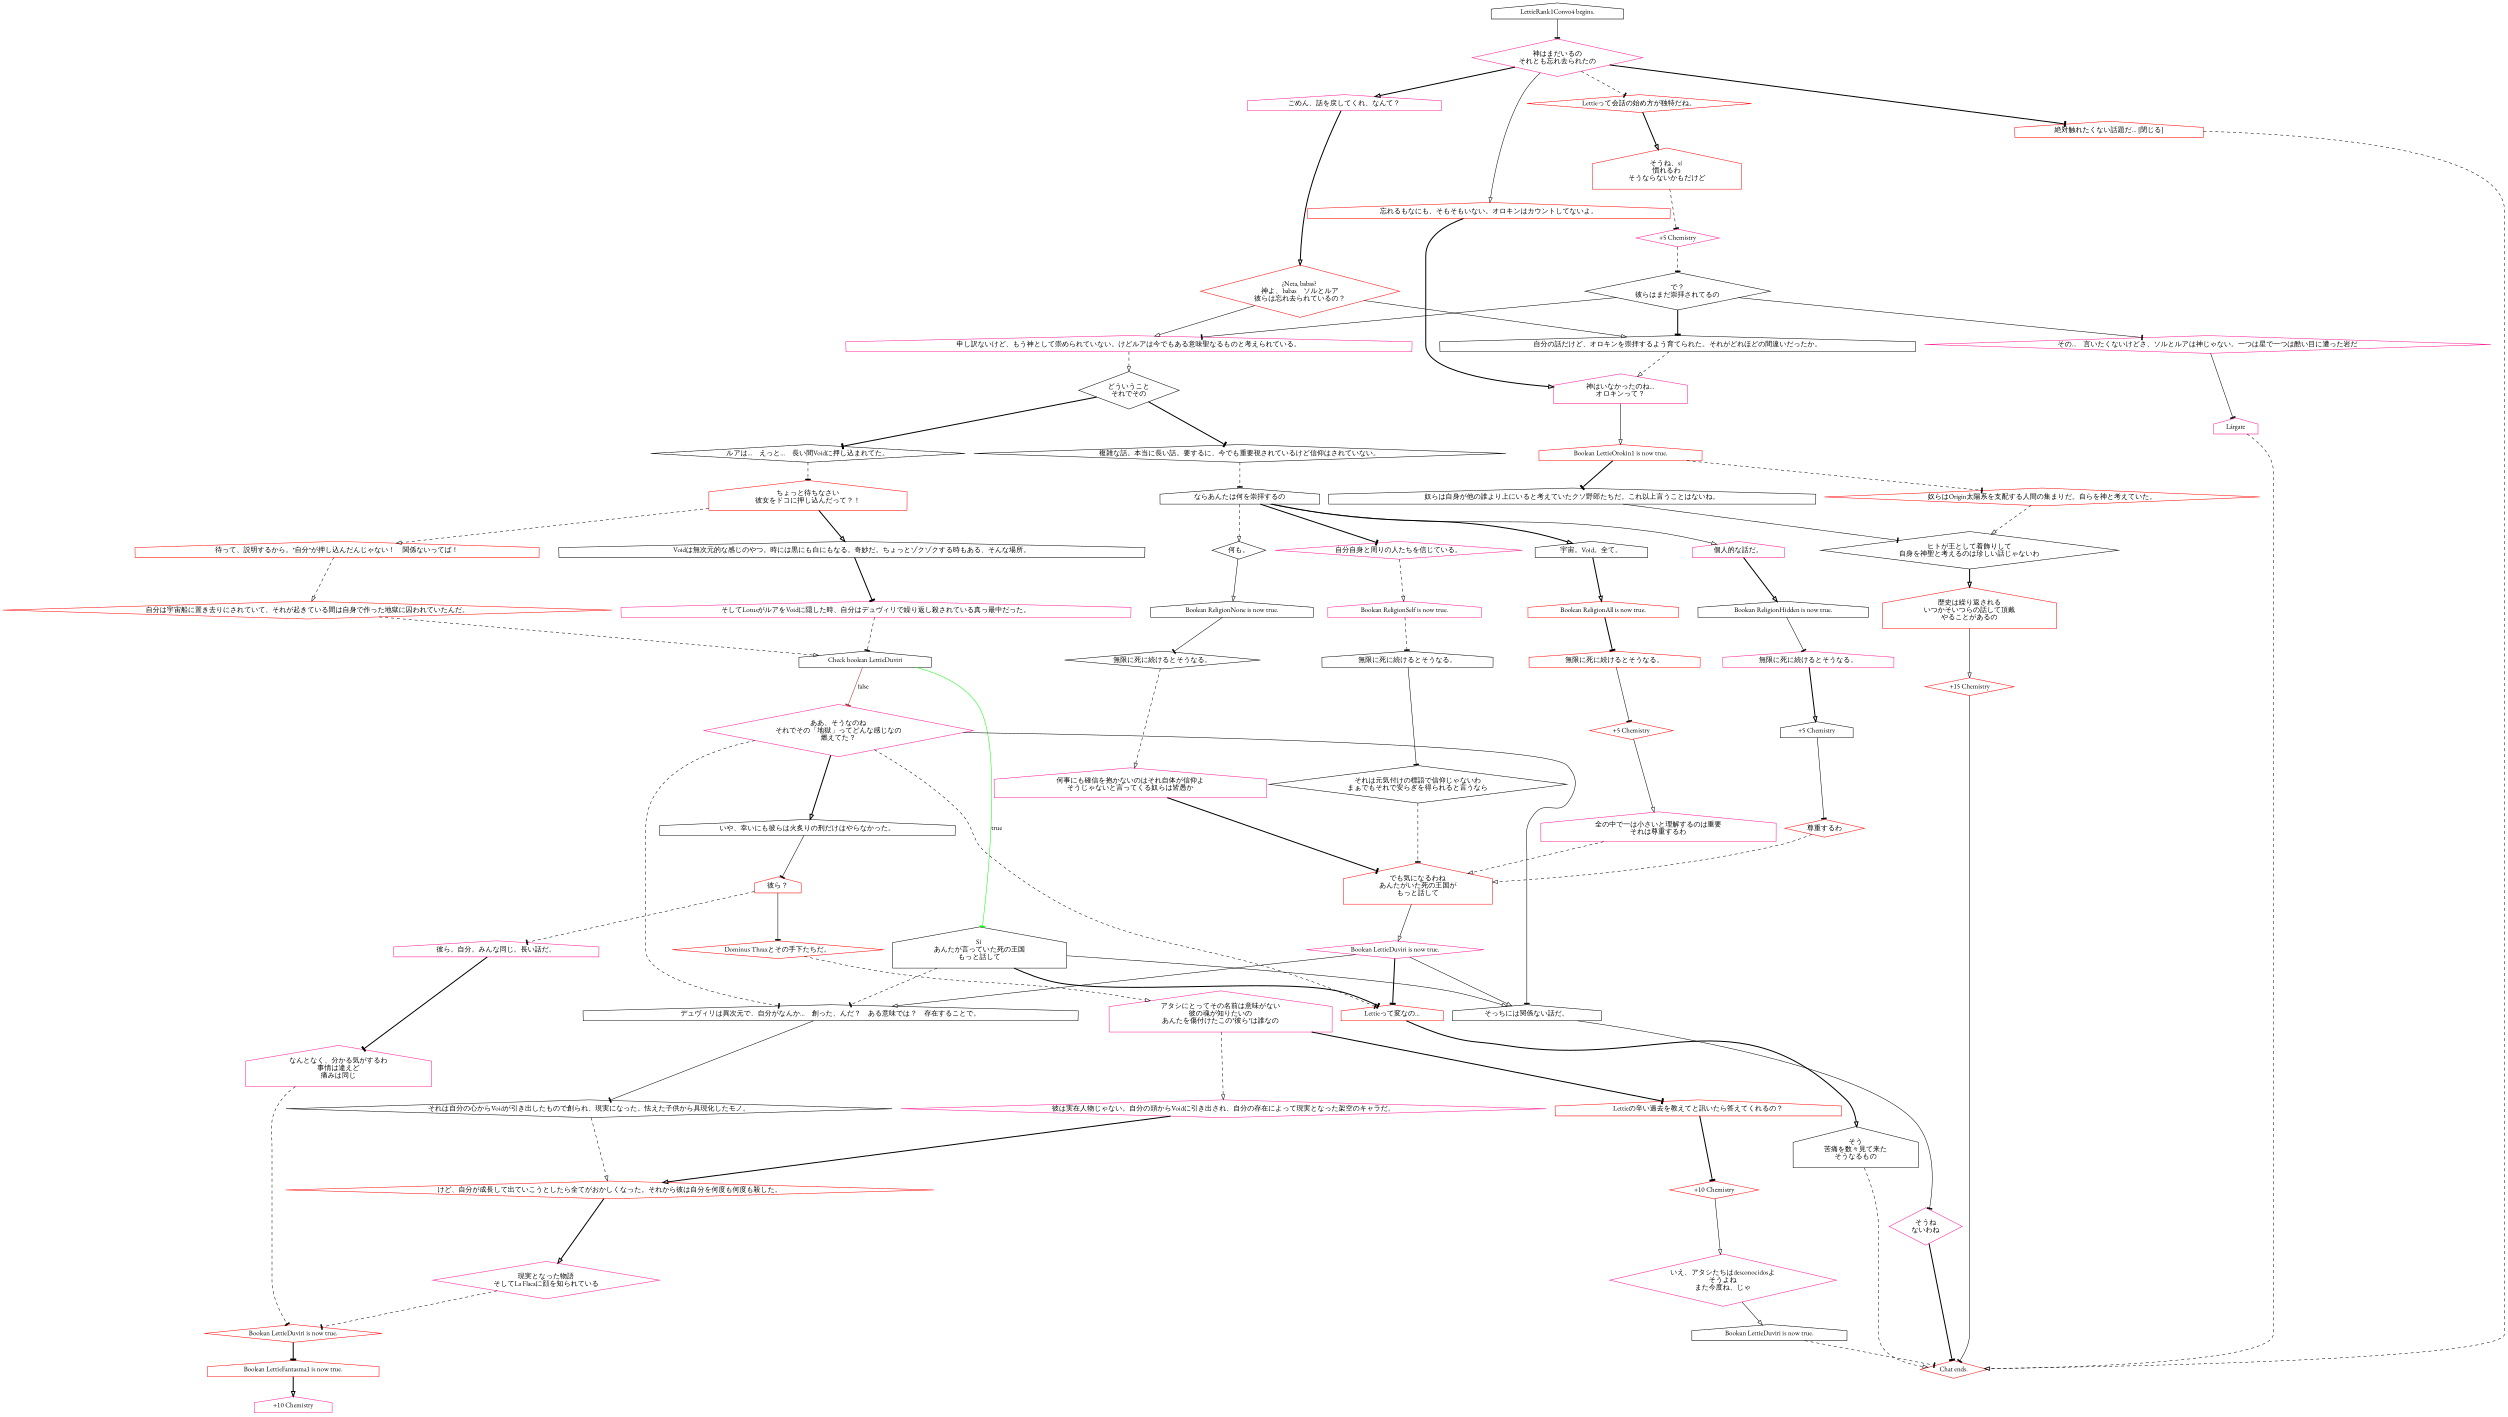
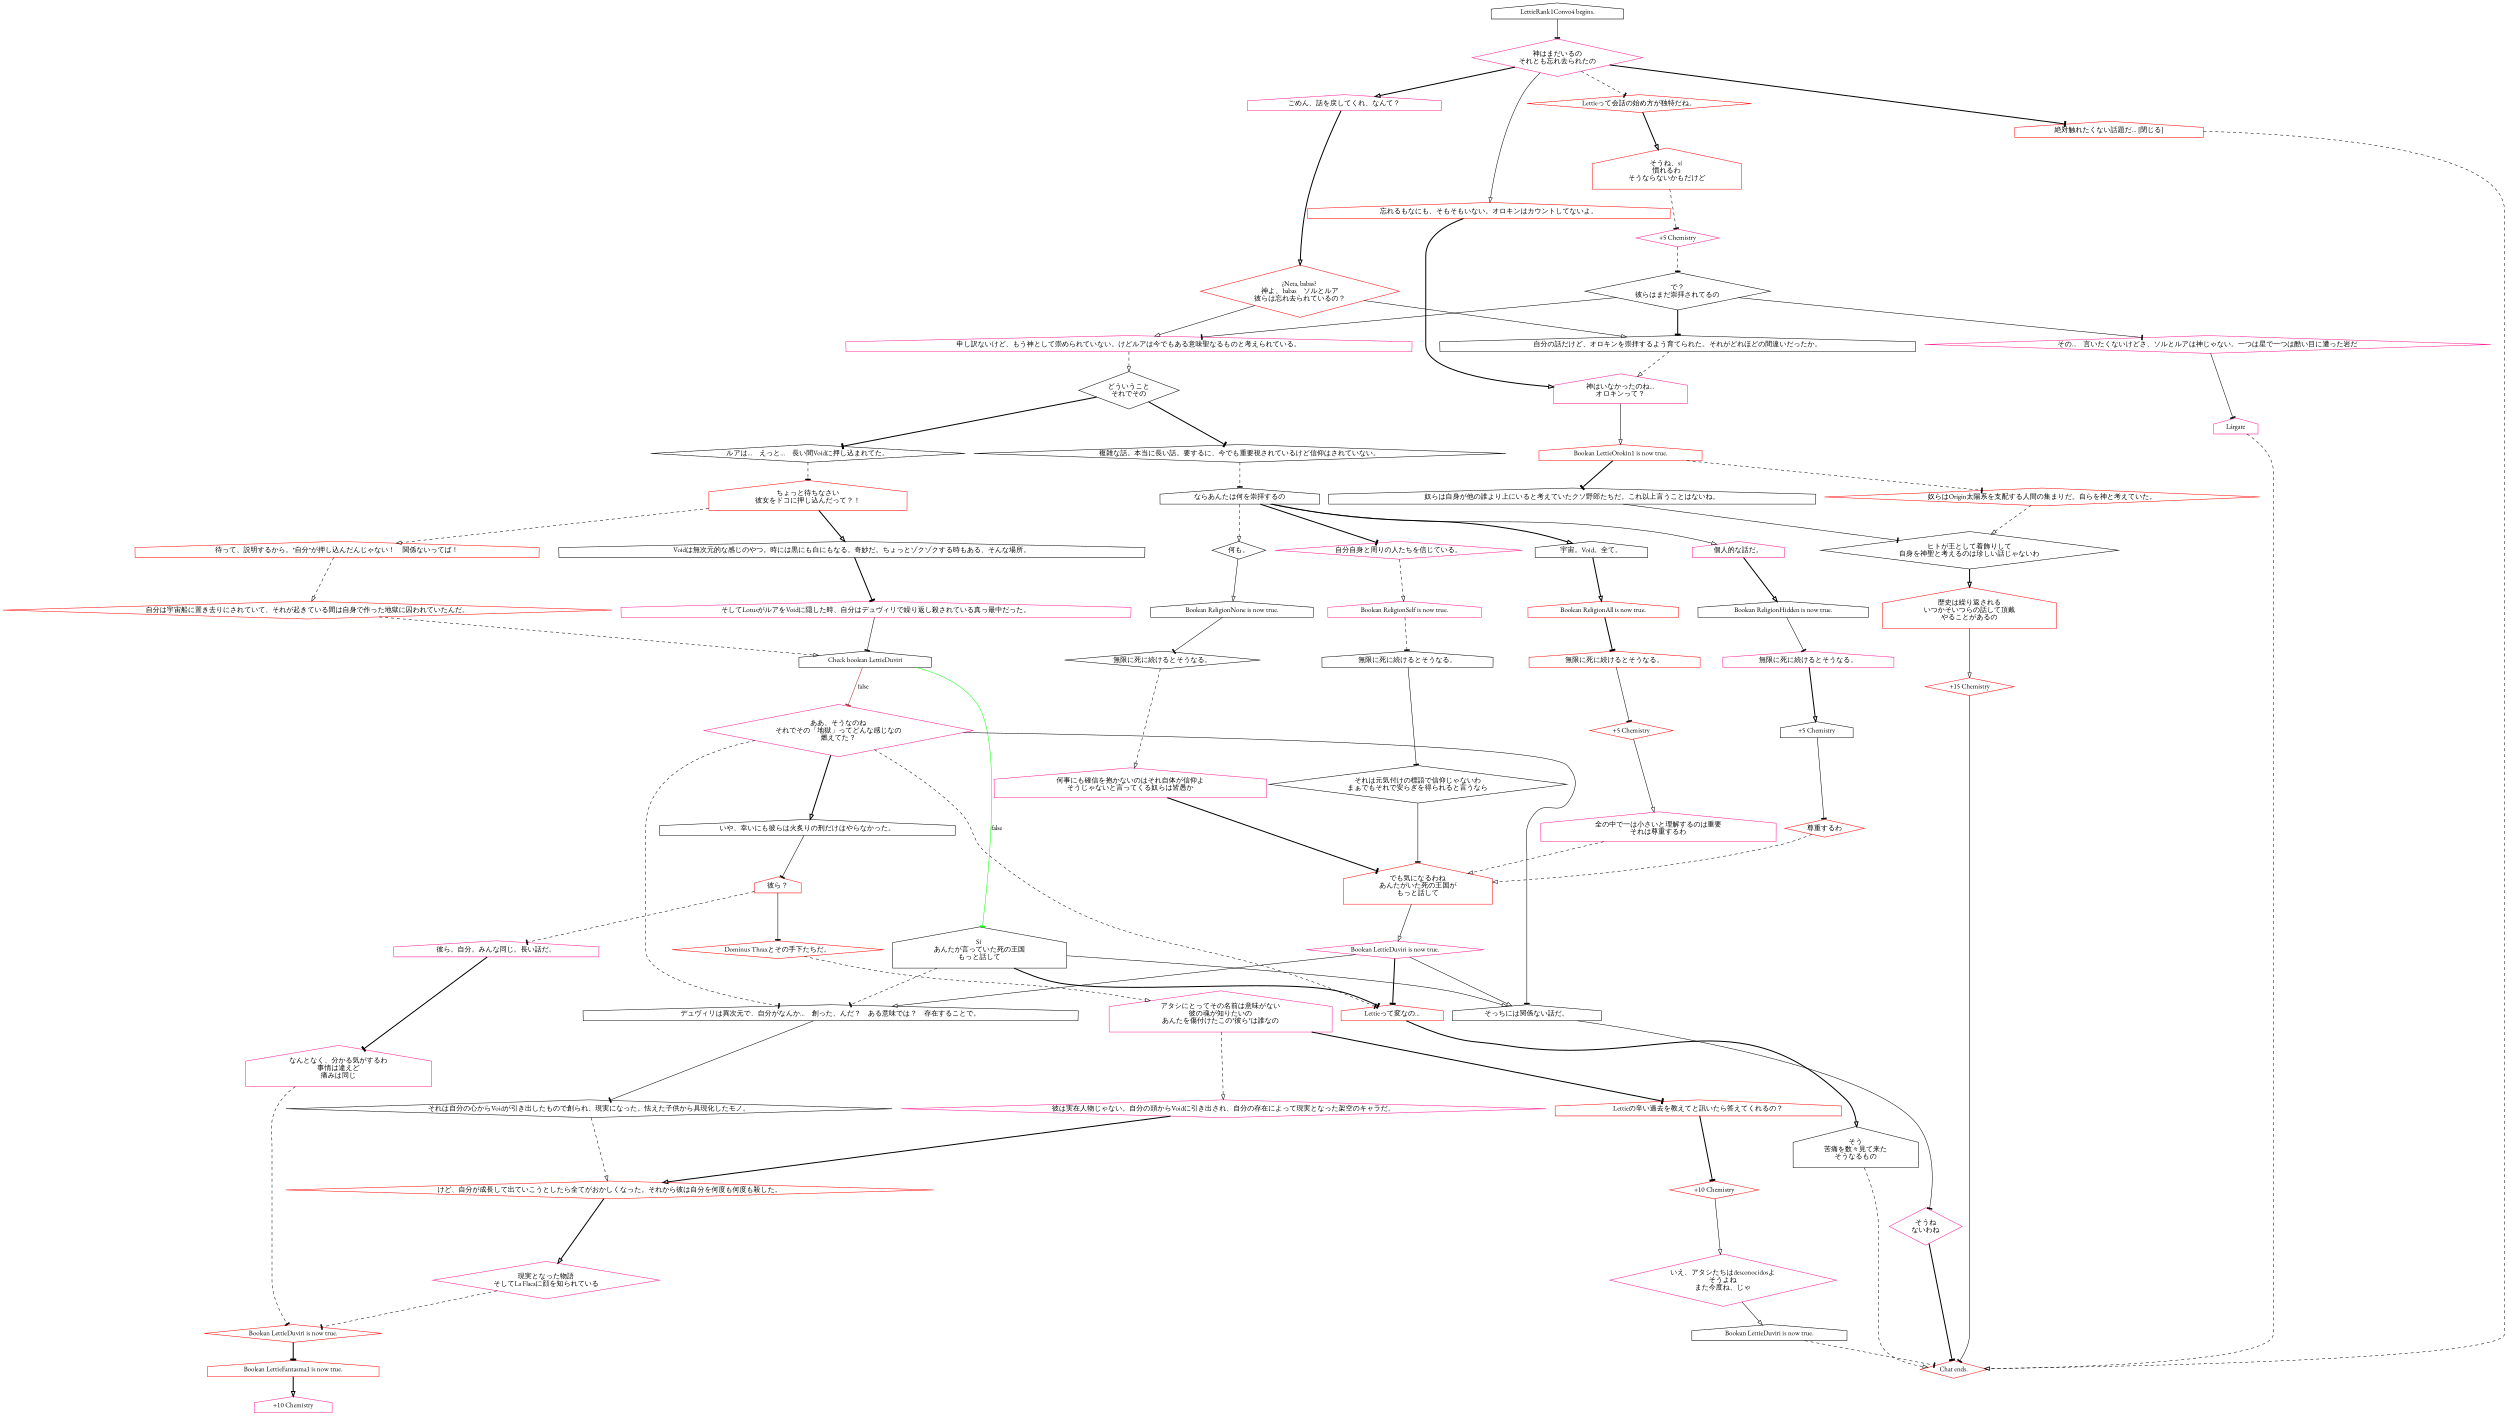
edge "そしてLotusがルアをVoidに隠した時、自分はデュヴィリで繰り返し殺されている真っ最中だった。" -> "Check boolean LettieDuviri": style dashed -> solid
edge "Check boolean LettieDuviri" -> "Sí あんたが言っていた死の王国 もっと話して": label "true" -> "false"
edge "それは元気付けの標語で信仰じゃないわ まぁでもそれで安らぎを得られると言うなら" -> "でも気になるわね あんたがいた死の王国が もっと話して": style dashed -> solid
